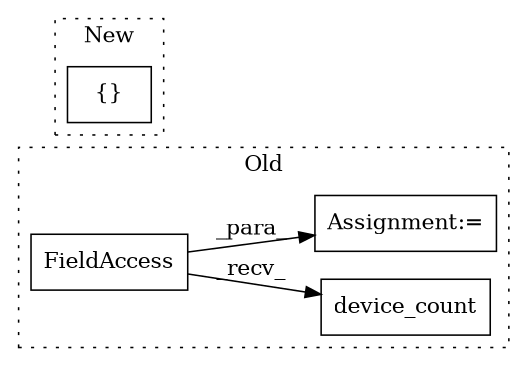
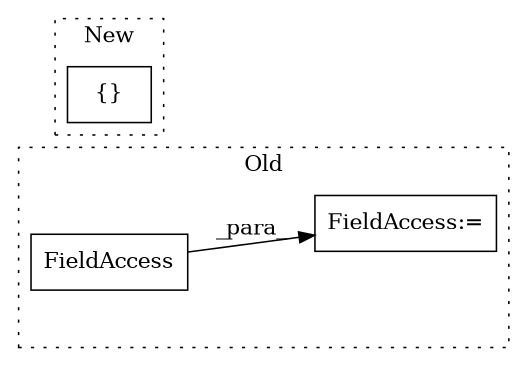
node "Assignment:=": label "Assignment:=" -> "FieldAccess:="
node "device_count": removed
